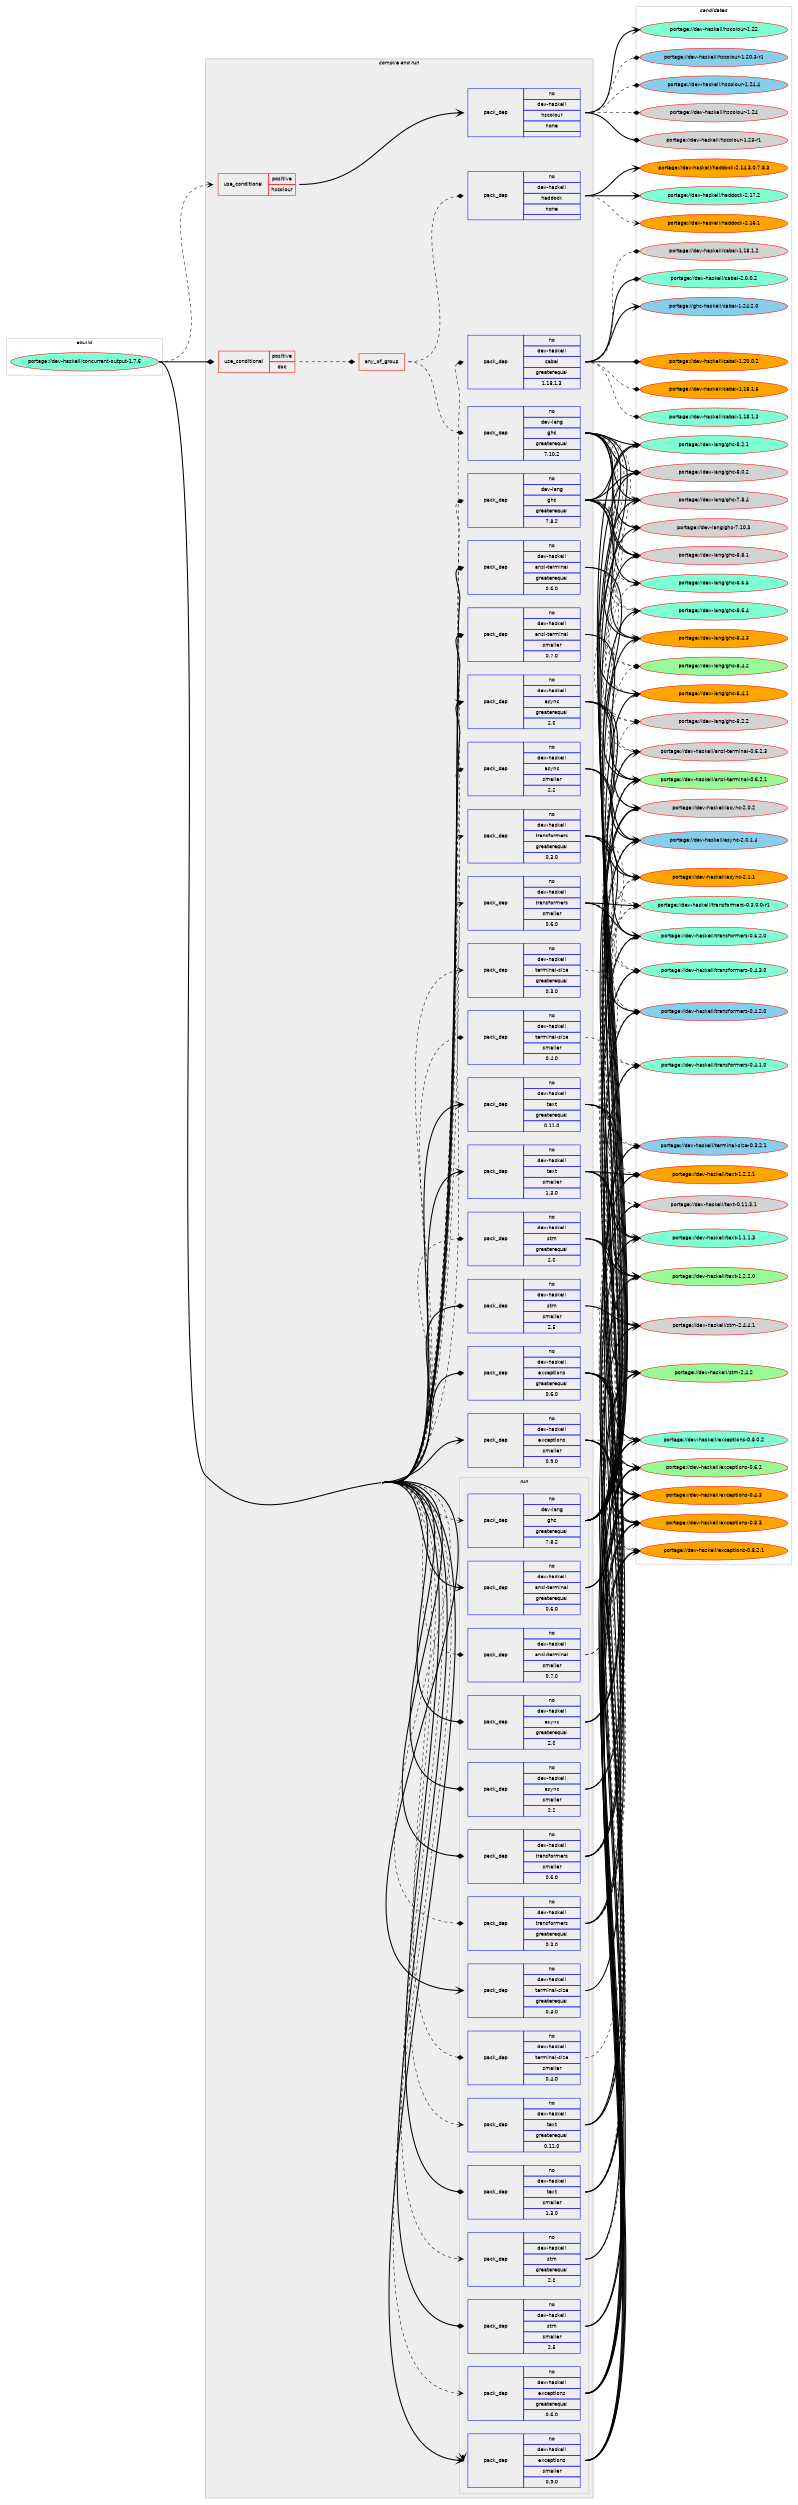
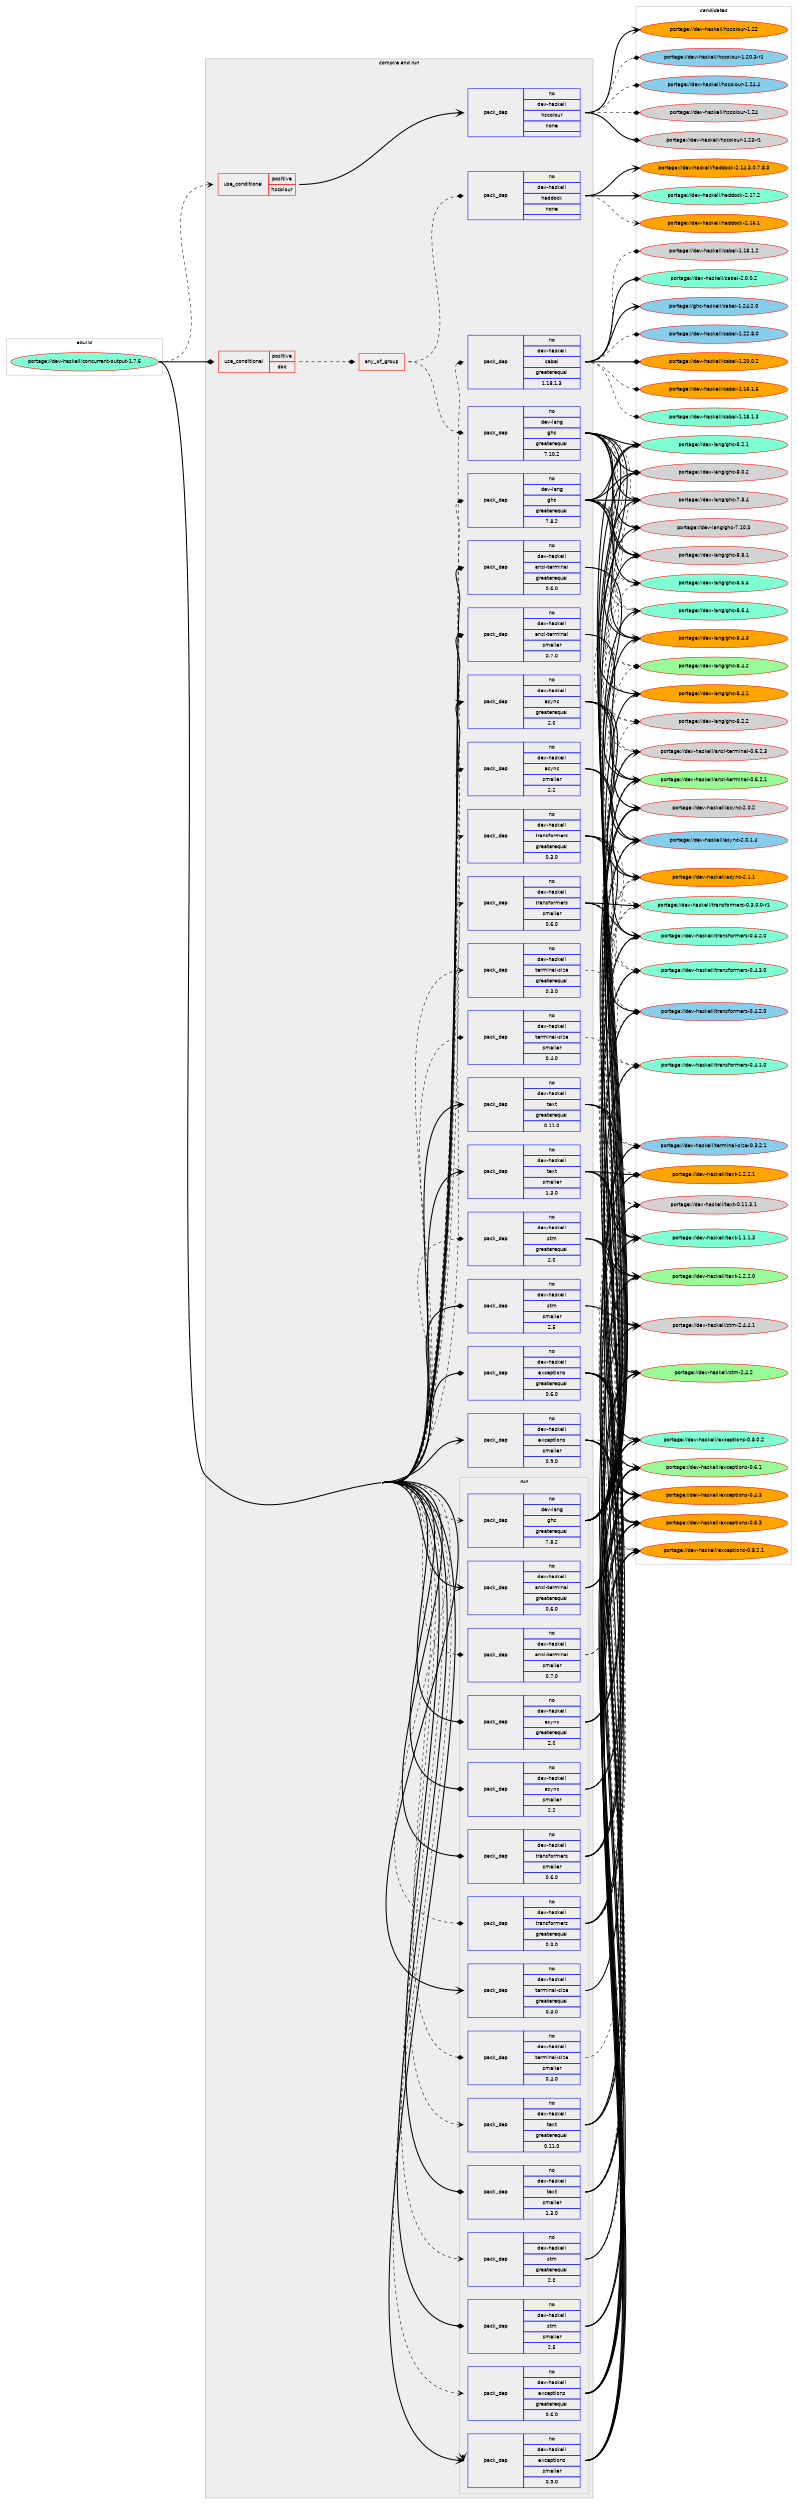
node "portage://dev-haskell/hscolour-1.22": fillcolor aquamarine -> orange
node "portage://dev-haskell/cabal-1.22.8.0": added
